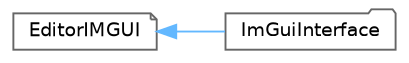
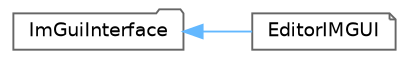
edge "ImGuiInterface" -> "EditorIMGUI": reversed
